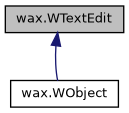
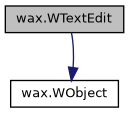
edge "wax.WObject" -> "wax.WTextEdit": reversed
